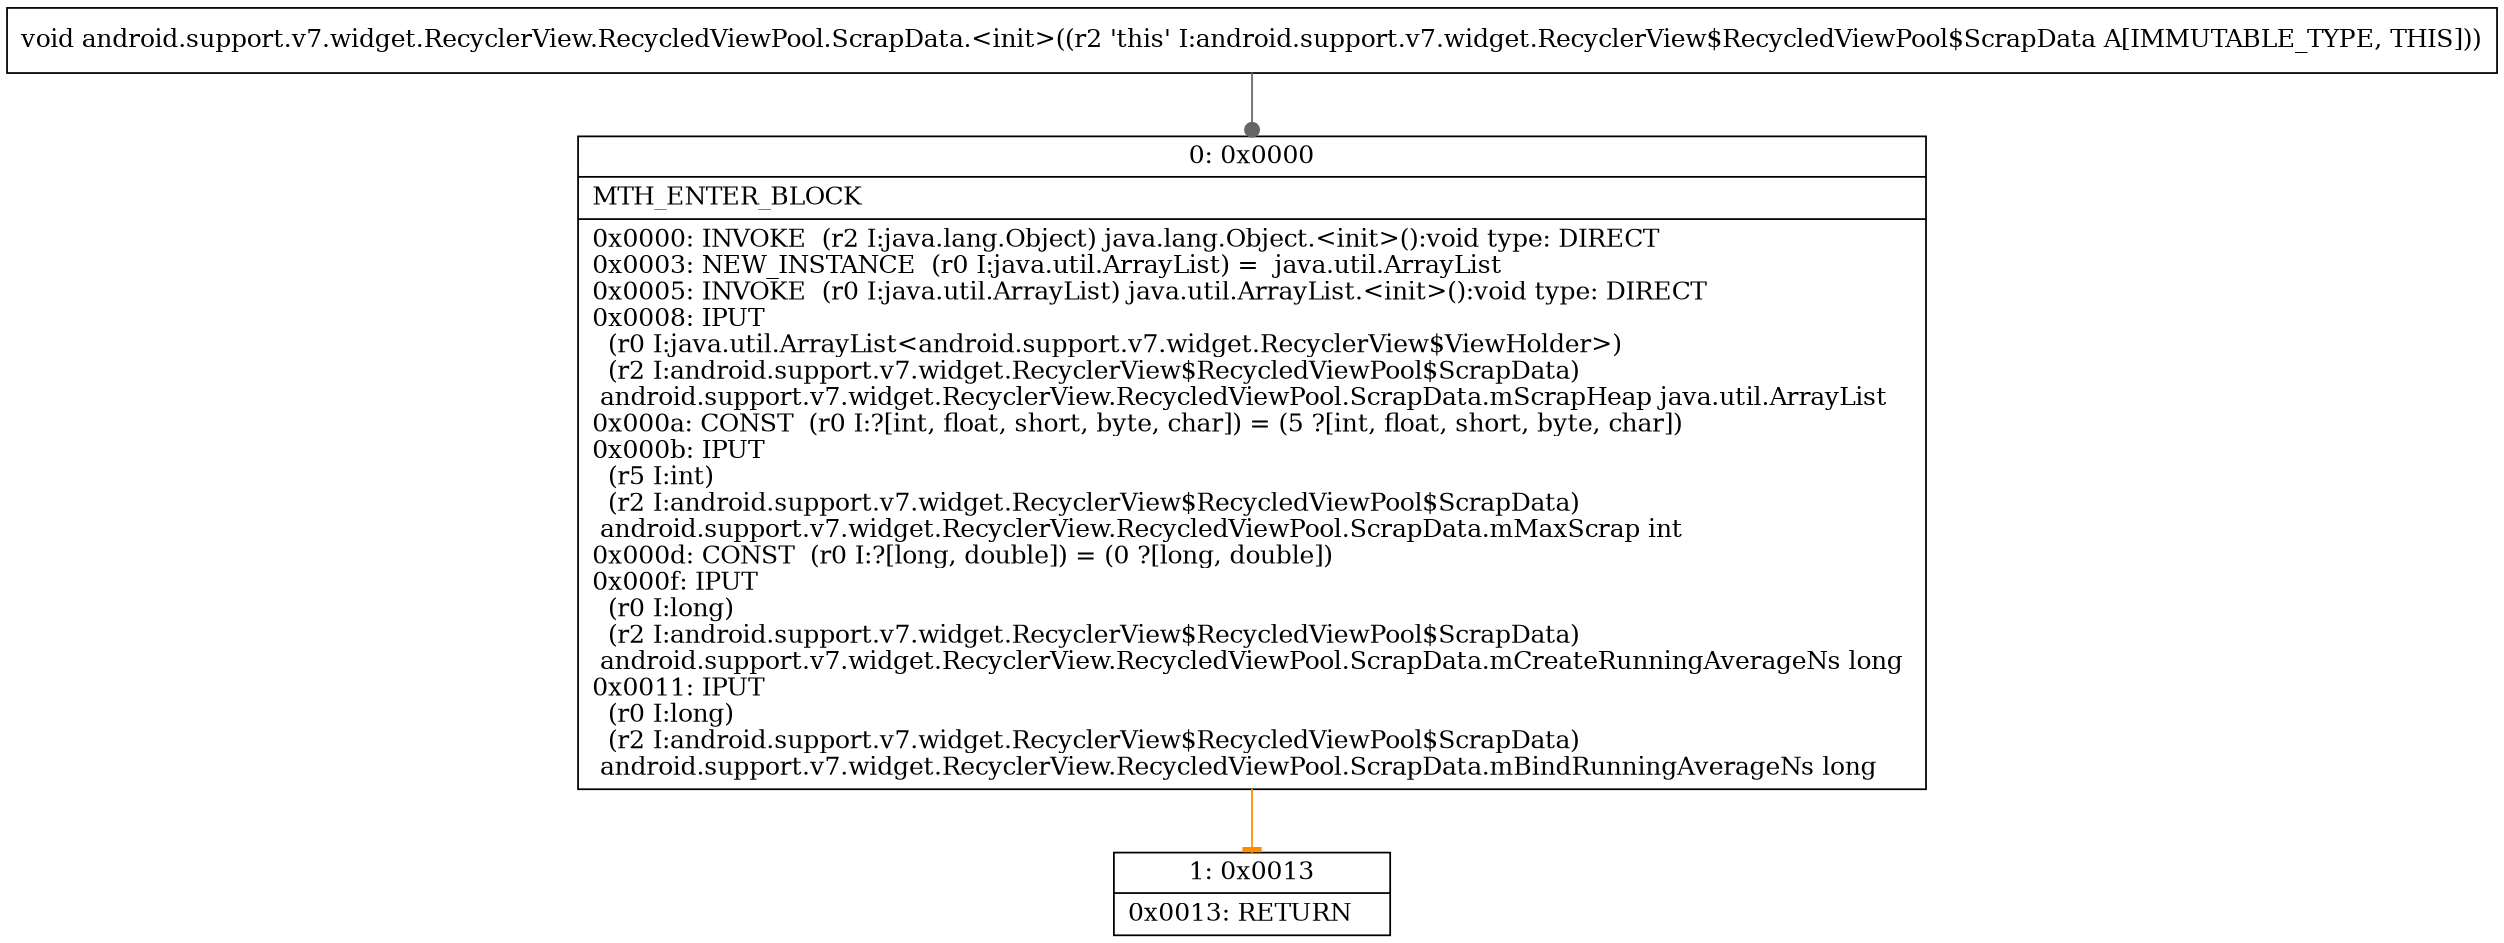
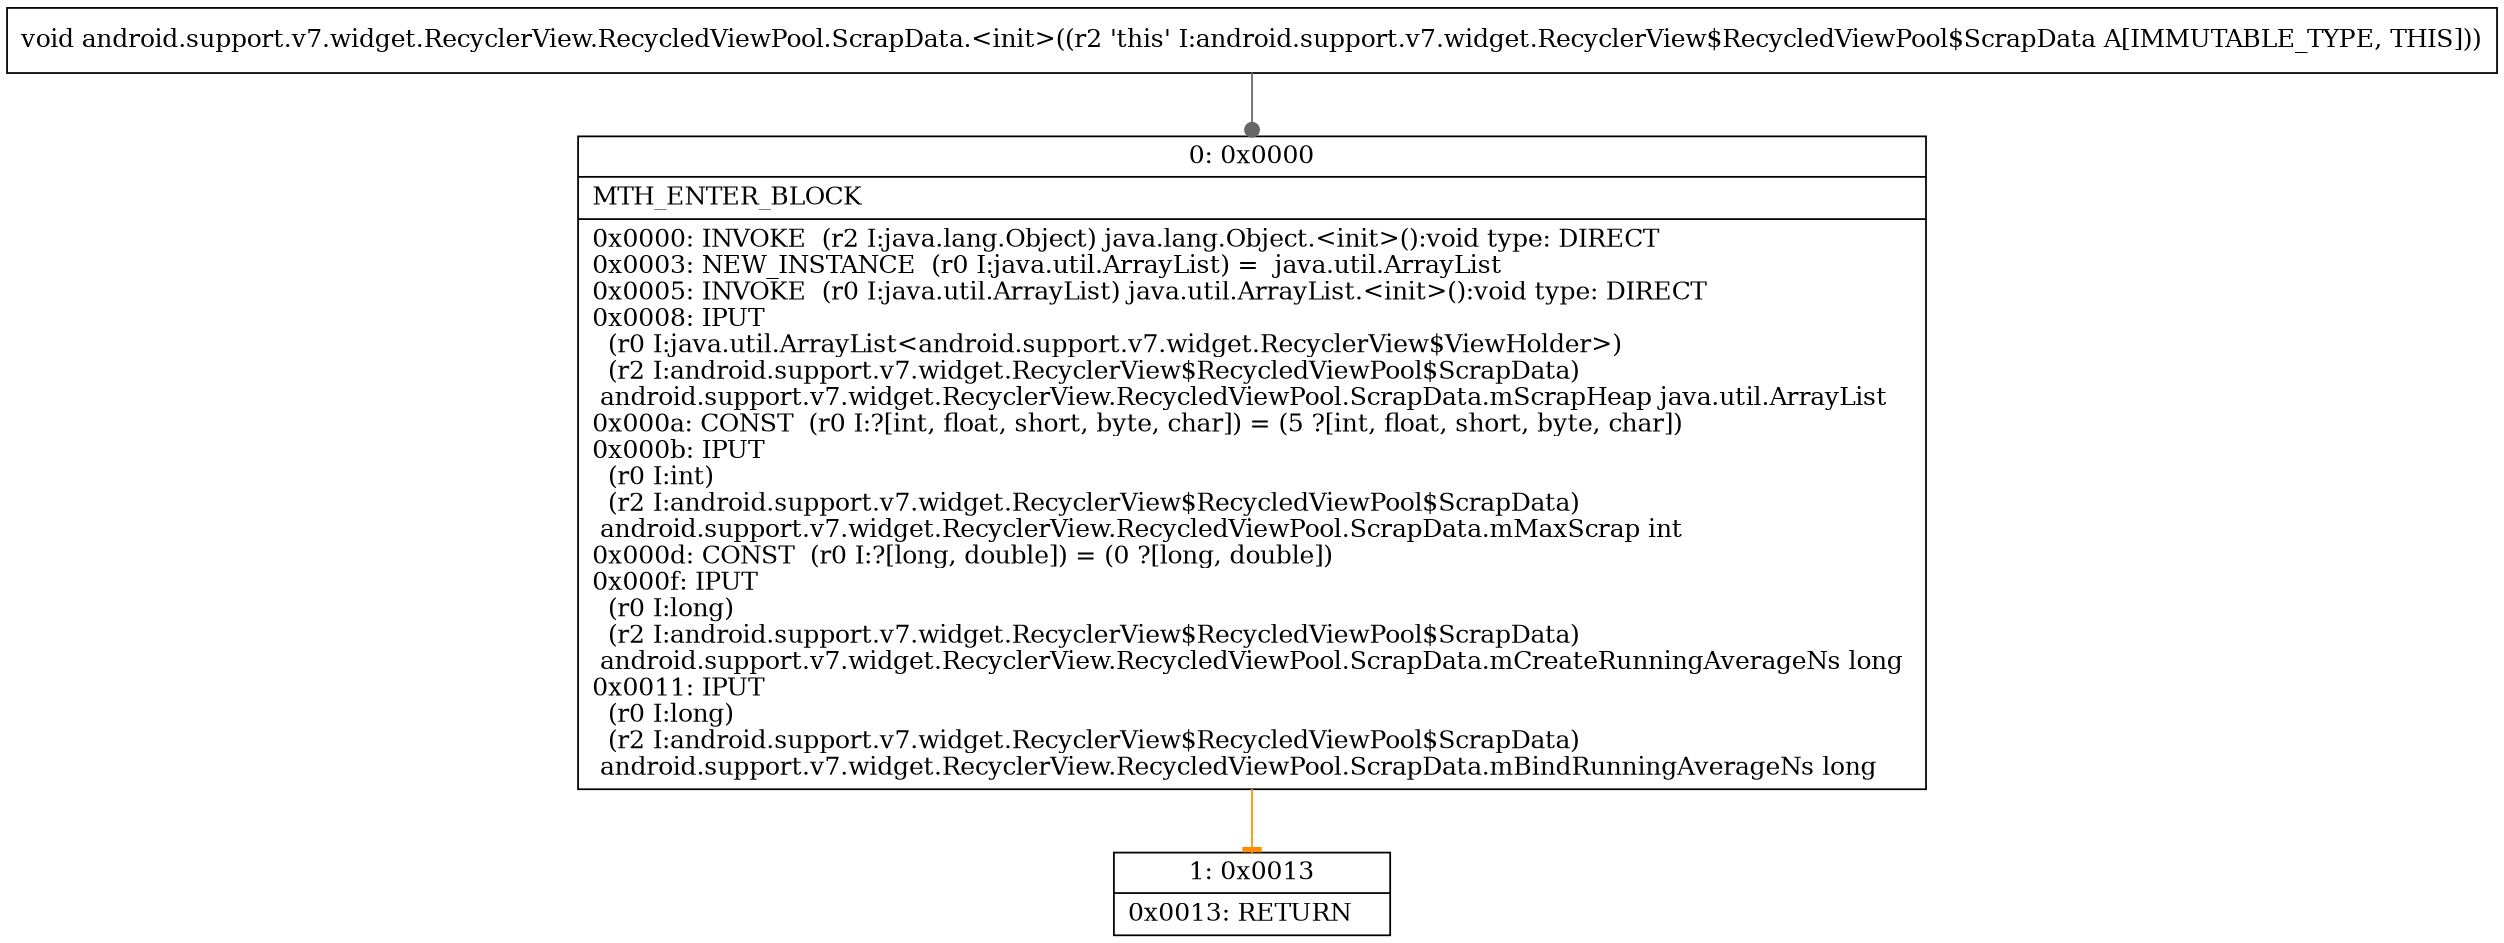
node "0: 0x0000": text "(r5 I:int)" -> "(r0 I:int)"
